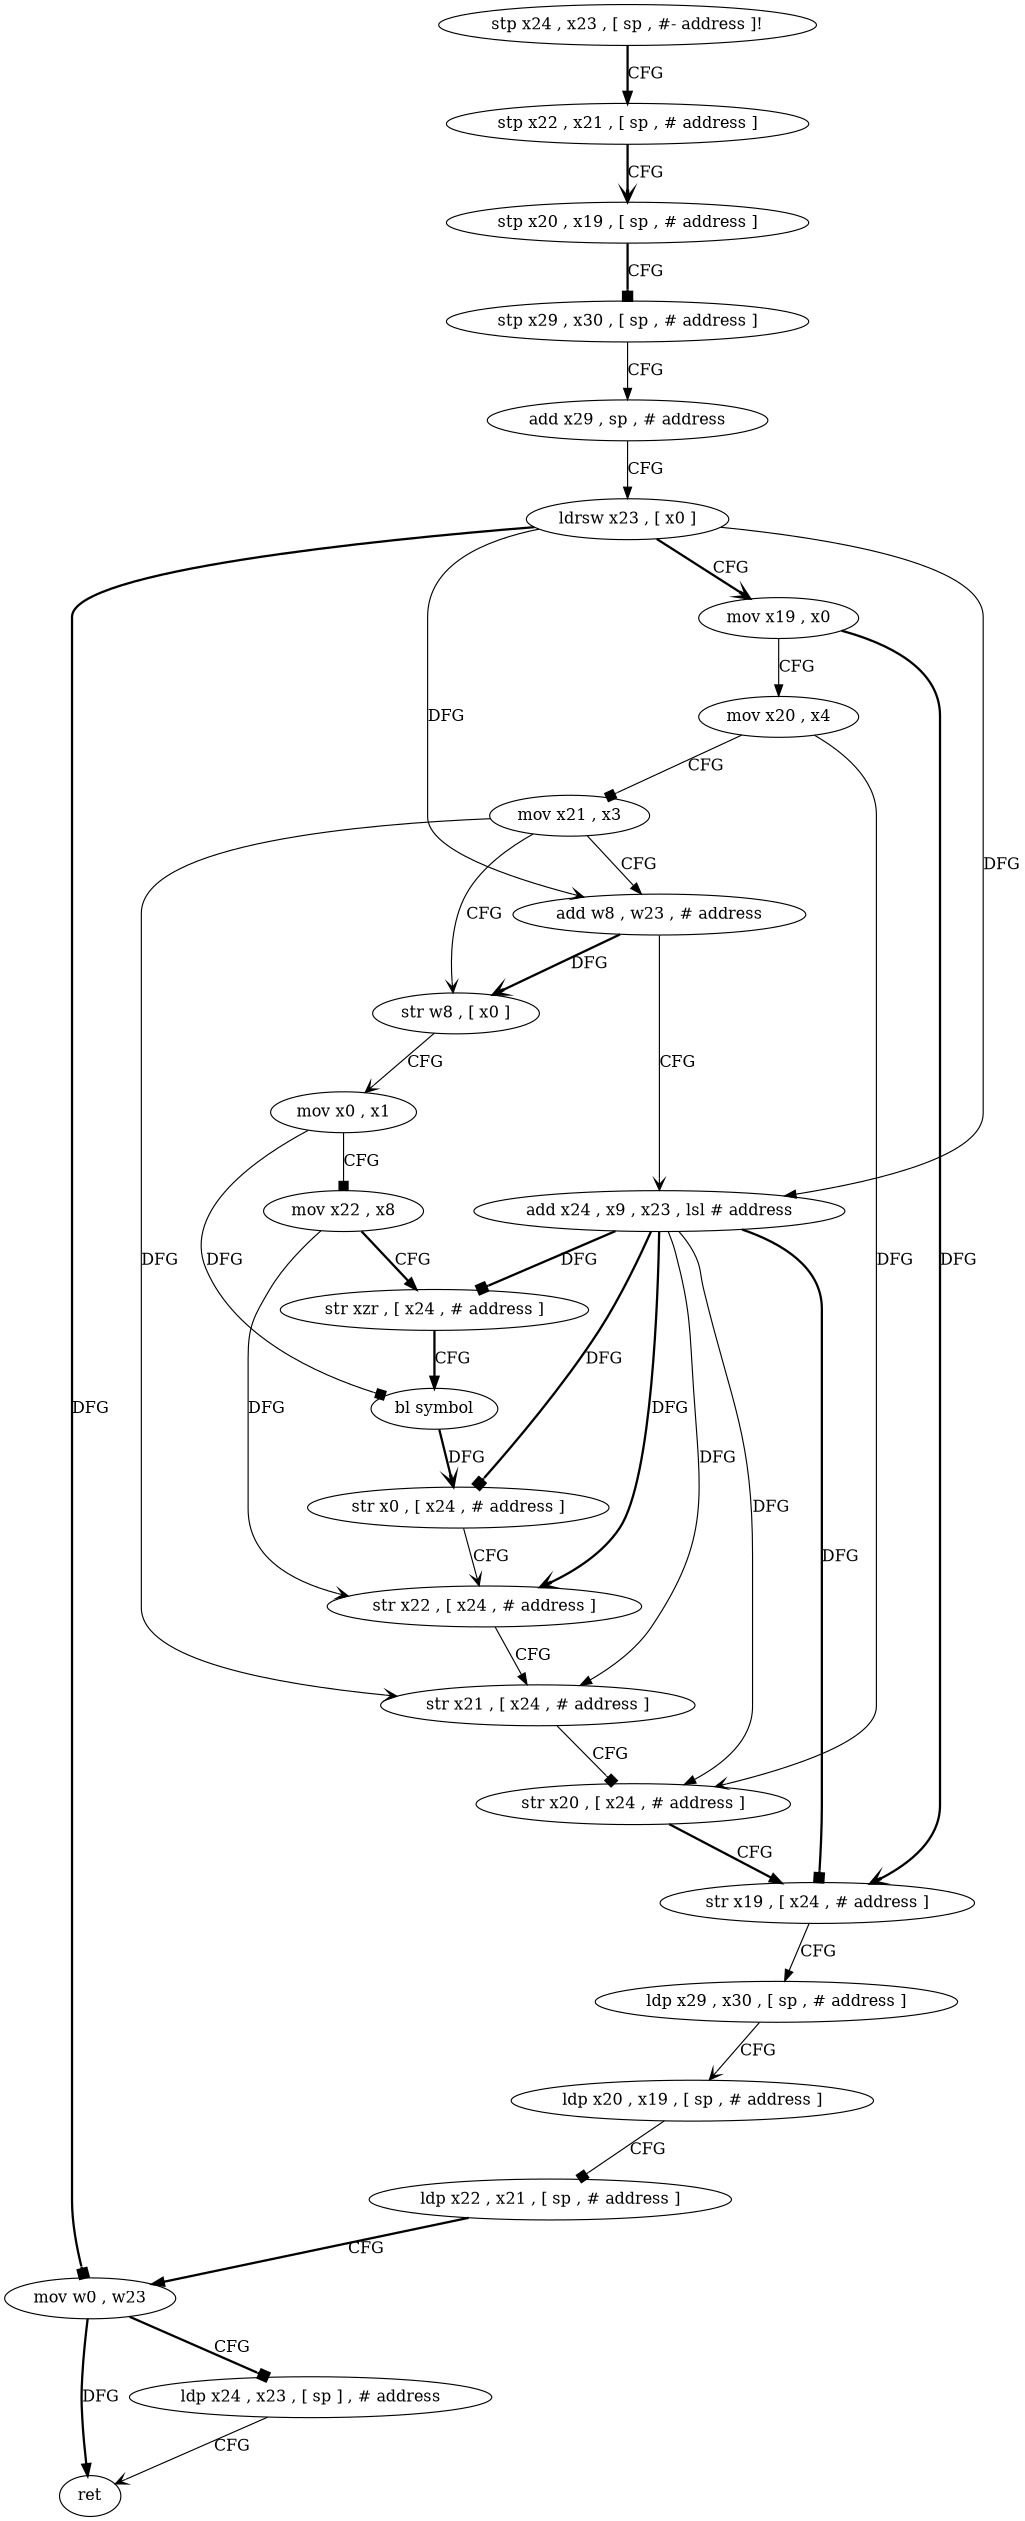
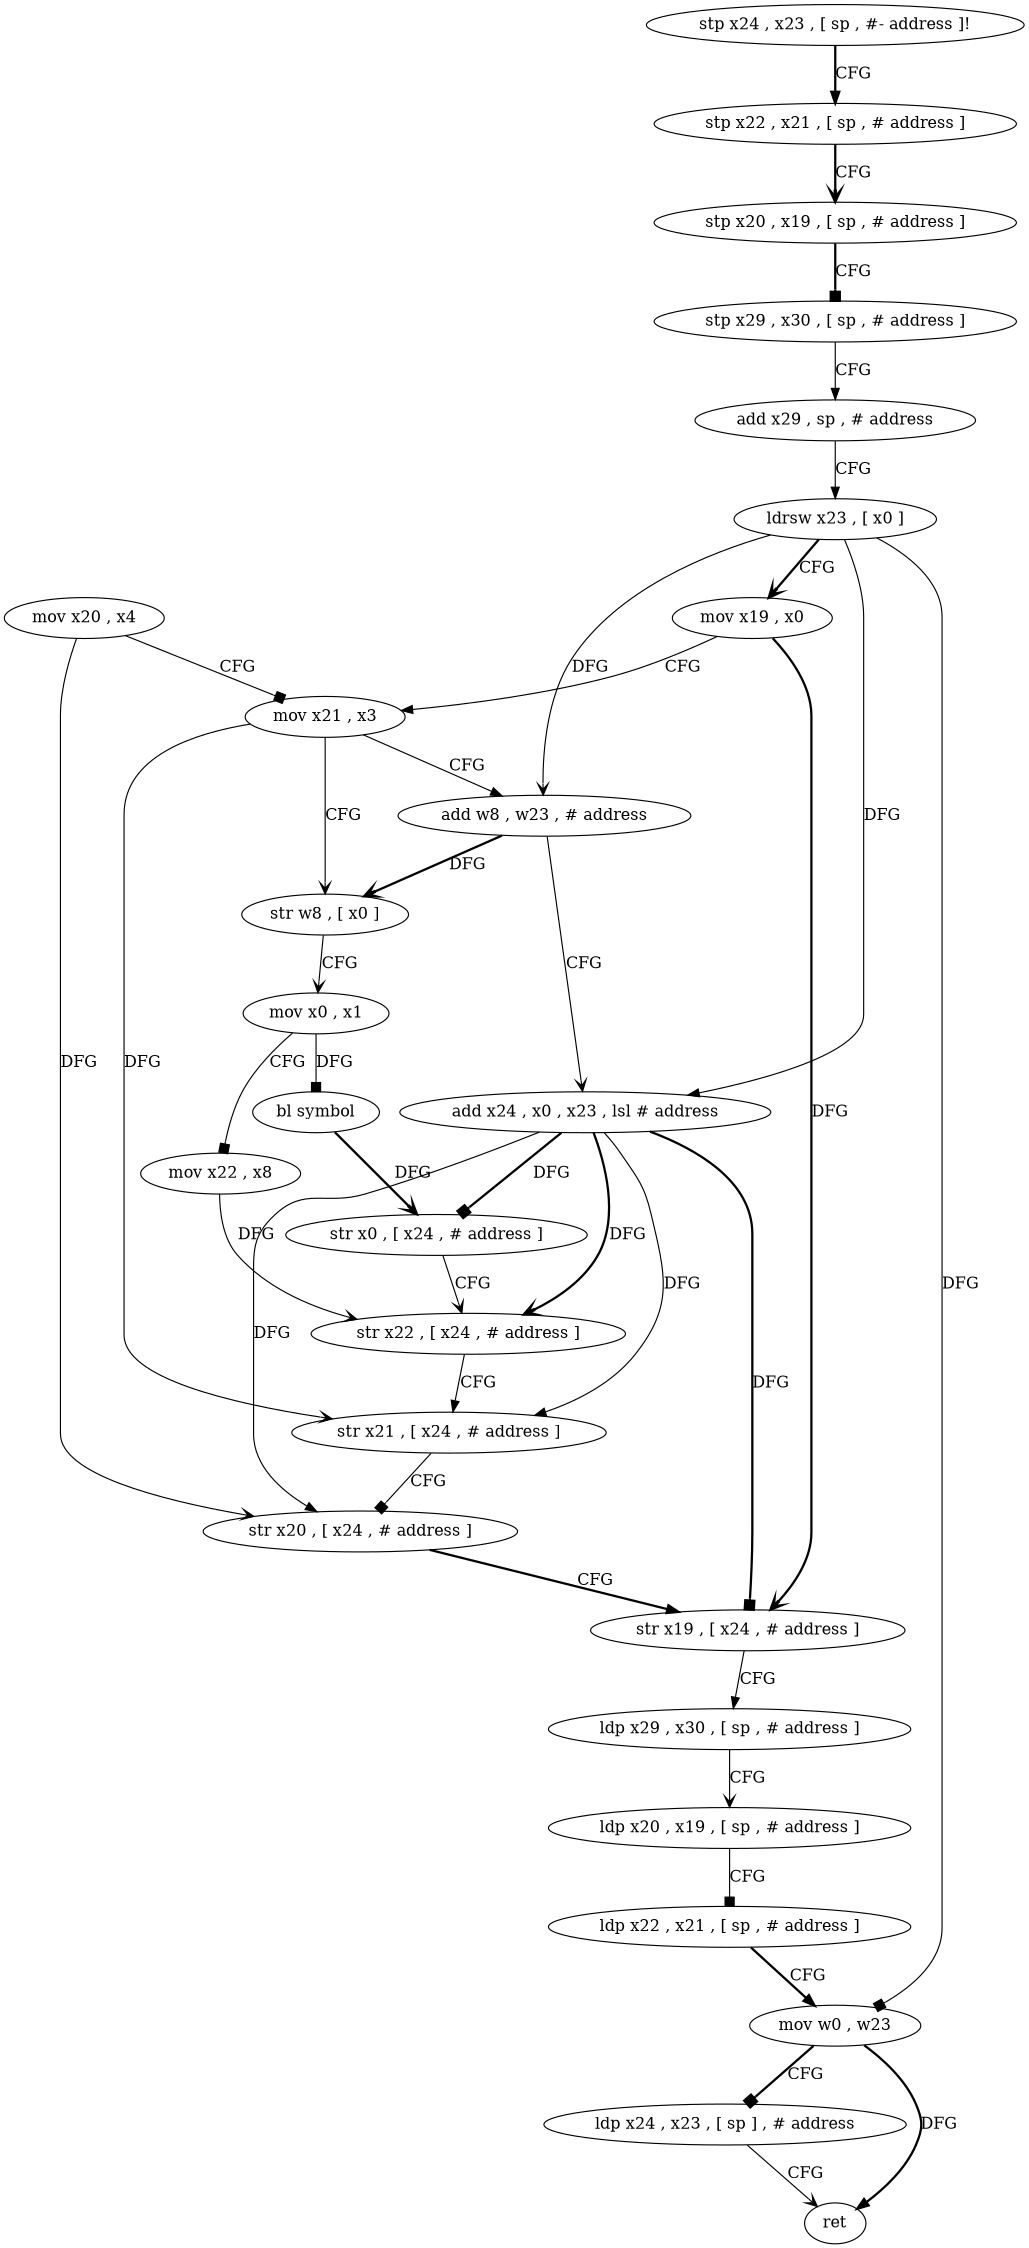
edge "mov x19 , x0" -> "mov x20 , x4": now "mov x19 , x0" -> "mov x21 , x3"
edge "ldrsw x23 , [ x0 ]" -> "mov w0 , w23": style bold -> solid
node "add x24 , x9 , x23 , lsl # address": label "add x24 , x9 , x23 , lsl # address" -> "add x24 , x0 , x23 , lsl # address"
node "str xzr , [ x24 , # address ]": removed
